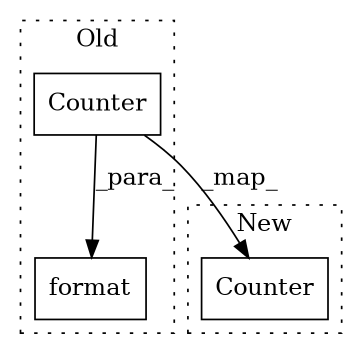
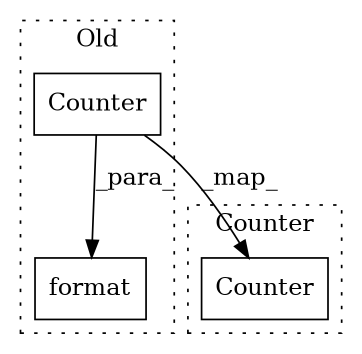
cluster "New": label "New" -> "Counter"
